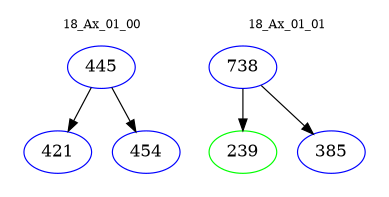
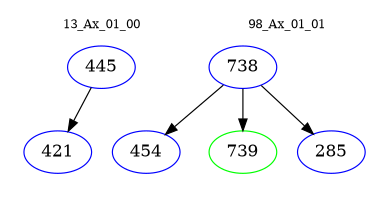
cluster "18_Ax_01_00": label "18_Ax_01_00" -> "13_Ax_01_00"
cluster "18_Ax_01_01": label "18_Ax_01_01" -> "98_Ax_01_01"
edge "445" -> "454": now "738" -> "454"
node "239": label "239" -> "739"
node "385": label "385" -> "285"
